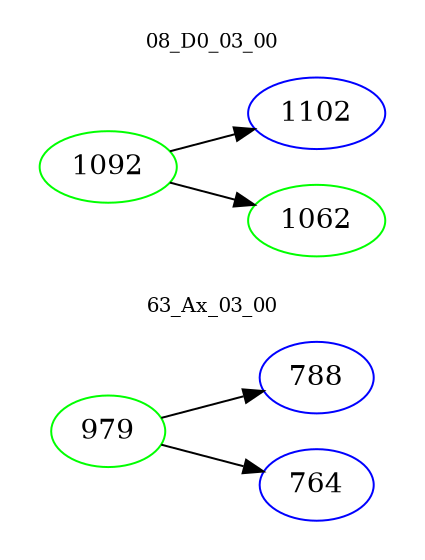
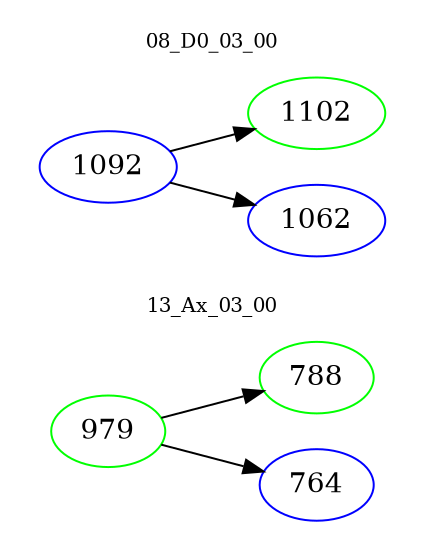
node "1102": color blue -> green
node "1092": color green -> blue
node "1062": color green -> blue
cluster "63_Ax_03_00": label "63_Ax_03_00" -> "13_Ax_03_00"
node "788": color blue -> green
